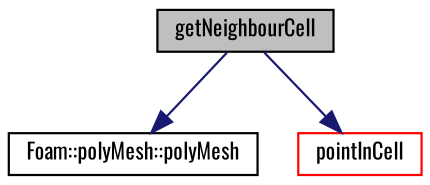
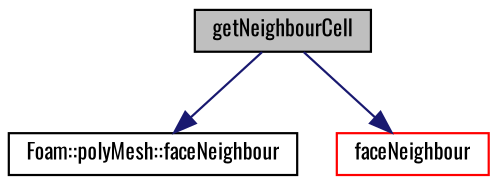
node "Foam::polyMesh::polyMesh": label "Foam::polyMesh::polyMesh" -> "Foam::polyMesh::faceNeighbour"
node "pointInCell": label "pointInCell" -> "faceNeighbour"
